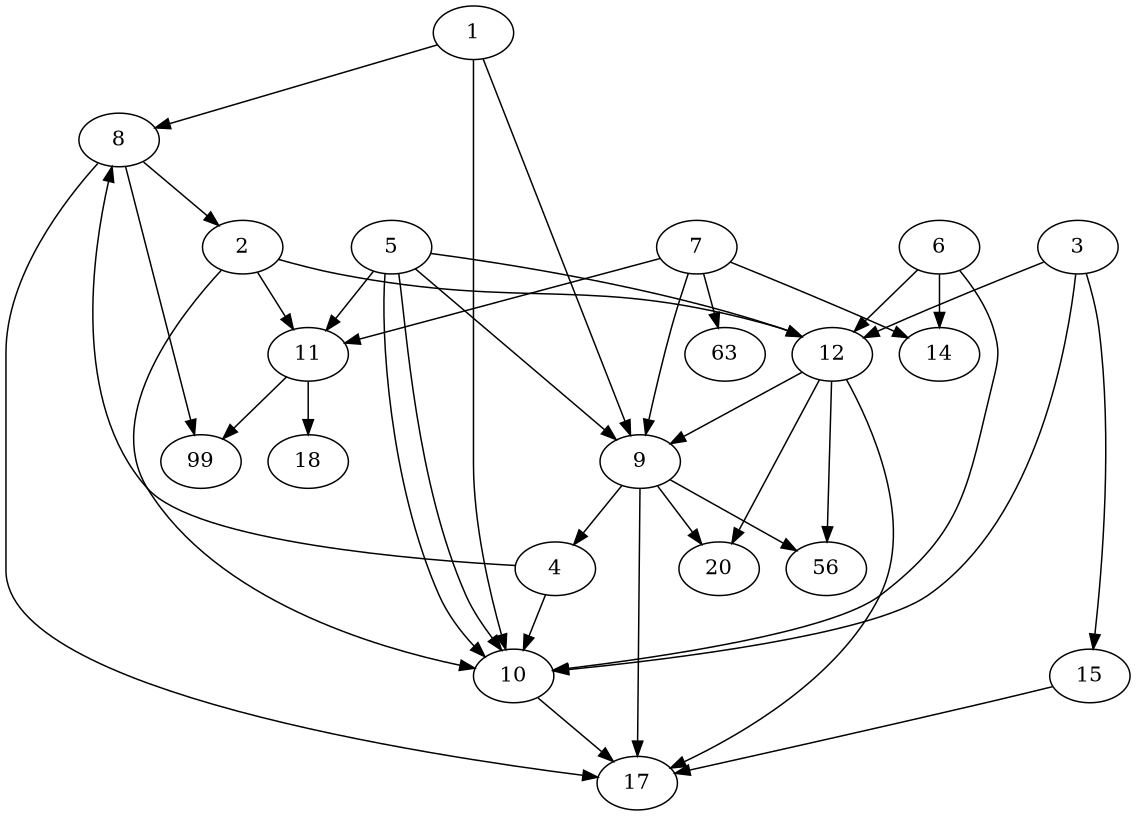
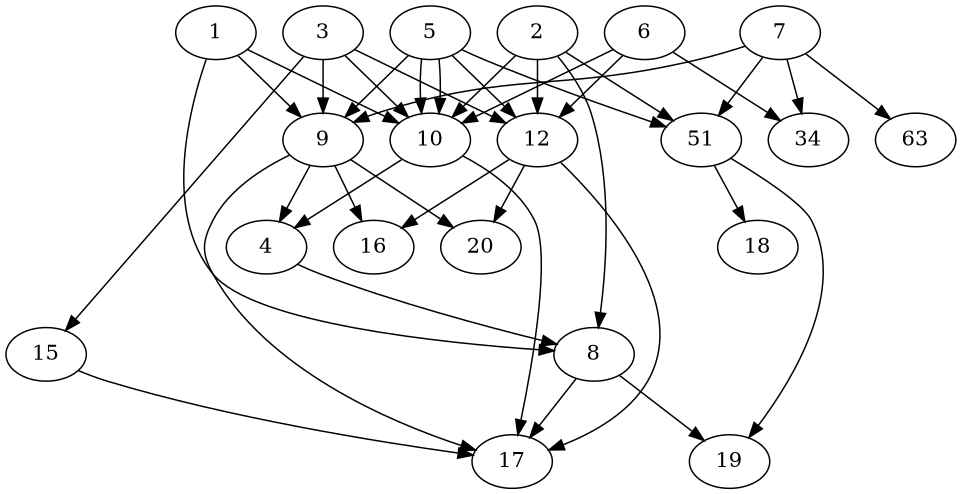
edge "8" -> "2": reversed
node "11": label "11" -> "51"
node "14": label "14" -> "34"
edge "12" -> "9": now "3" -> "9"
node "99": label "99" -> "19"
node "56": label "56" -> "16"
edge "4" -> "10": reversed
